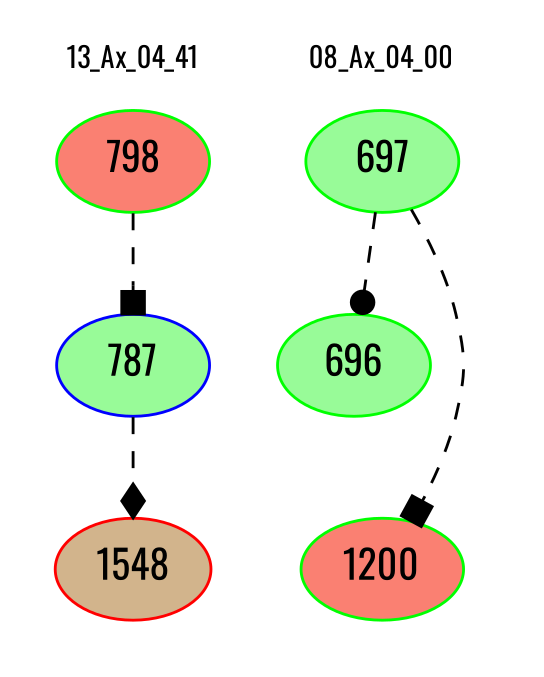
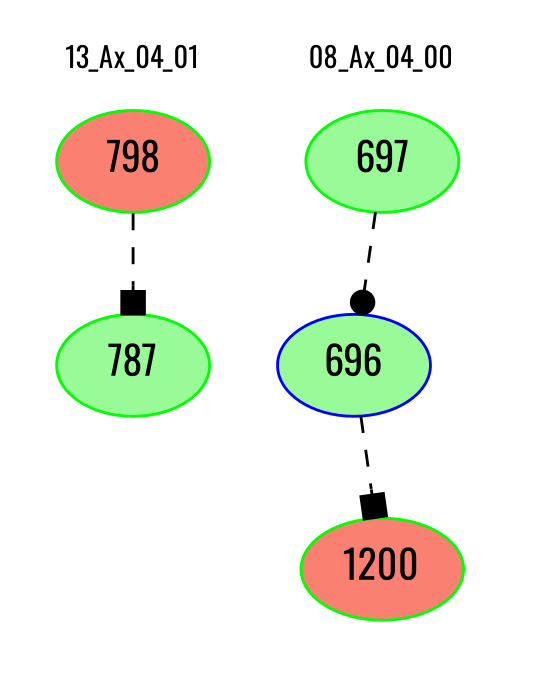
cluster "13_Ax_04_41": label "13_Ax_04_41" -> "13_Ax_04_01"
edge "697" -> "1200": now "696" -> "1200"
node "787": color blue -> green
node "696": color green -> blue
node "1548": removed
